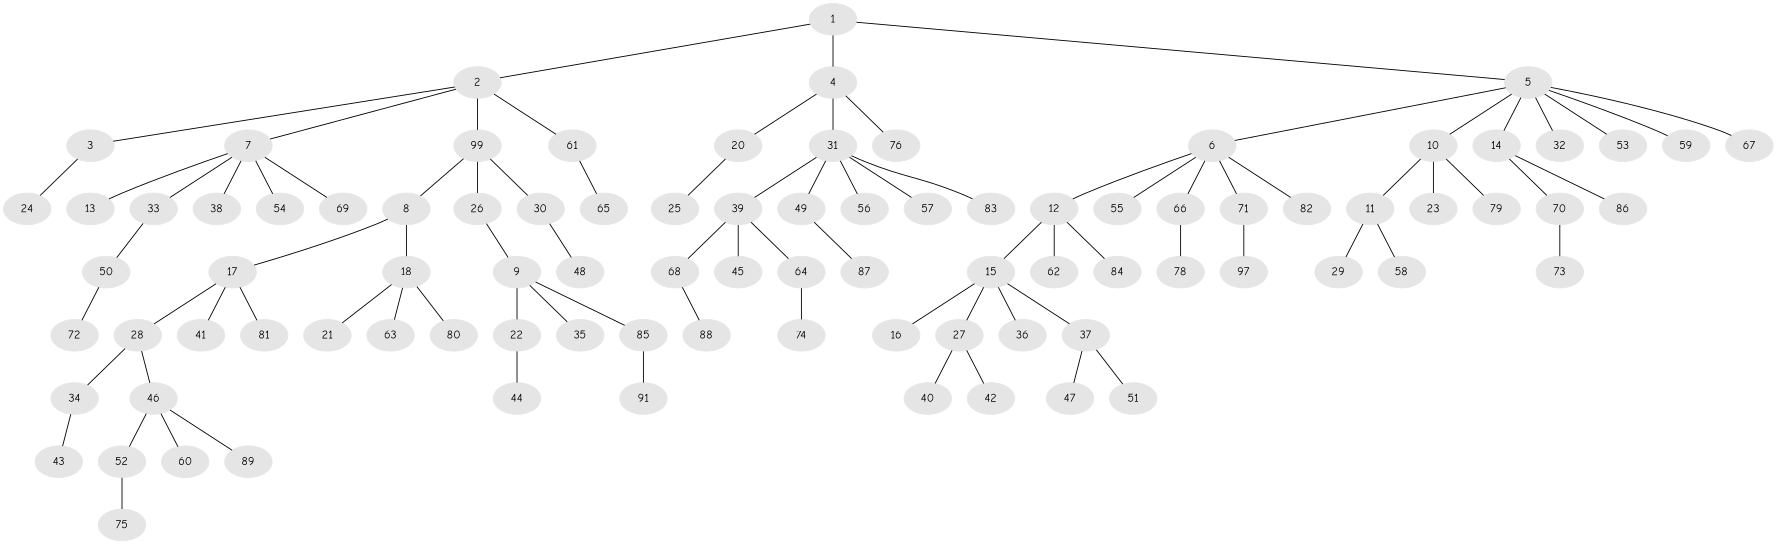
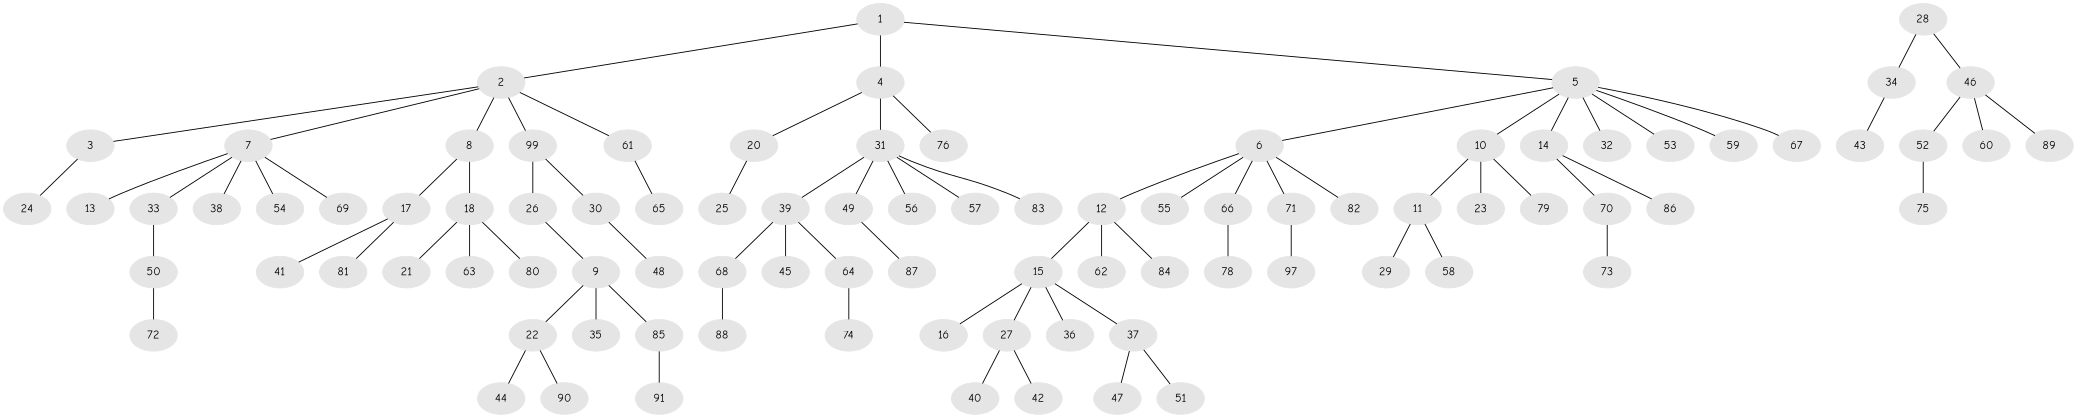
edge "99" -- "8": now "2" -- "8"
edge "17" -- "28": removed
node "90": added
